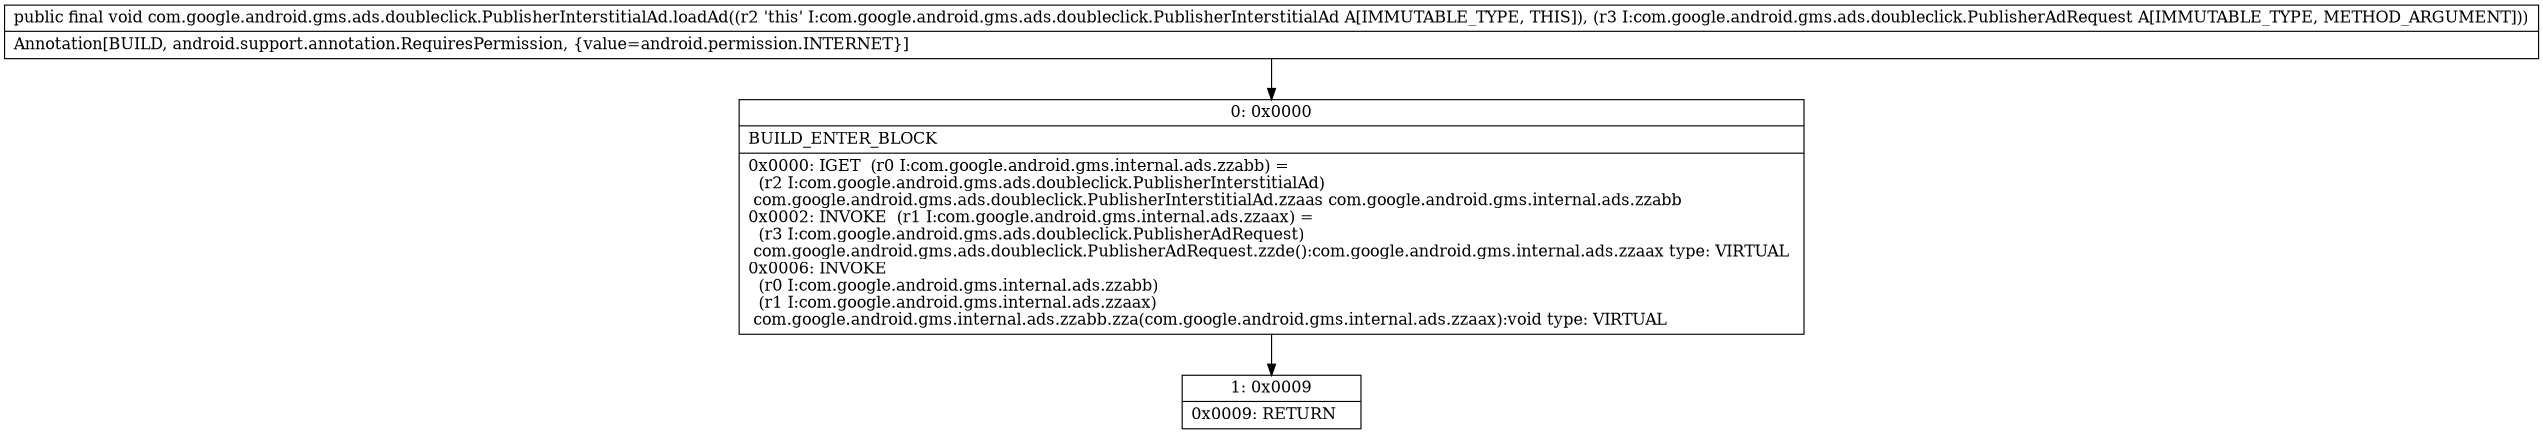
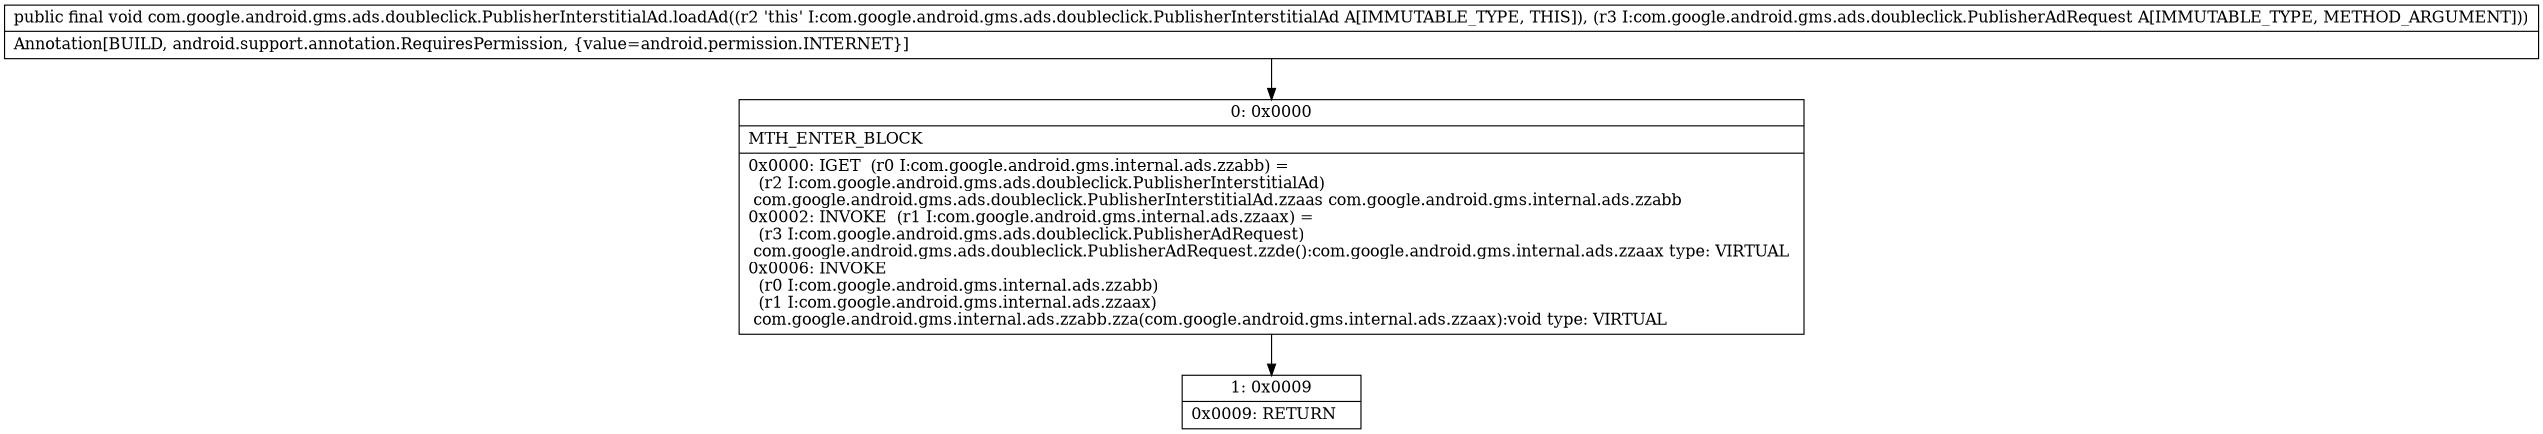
node "0: 0x0000": text "BUILD_ENTER_BLOCK" -> "MTH_ENTER_BLOCK"
